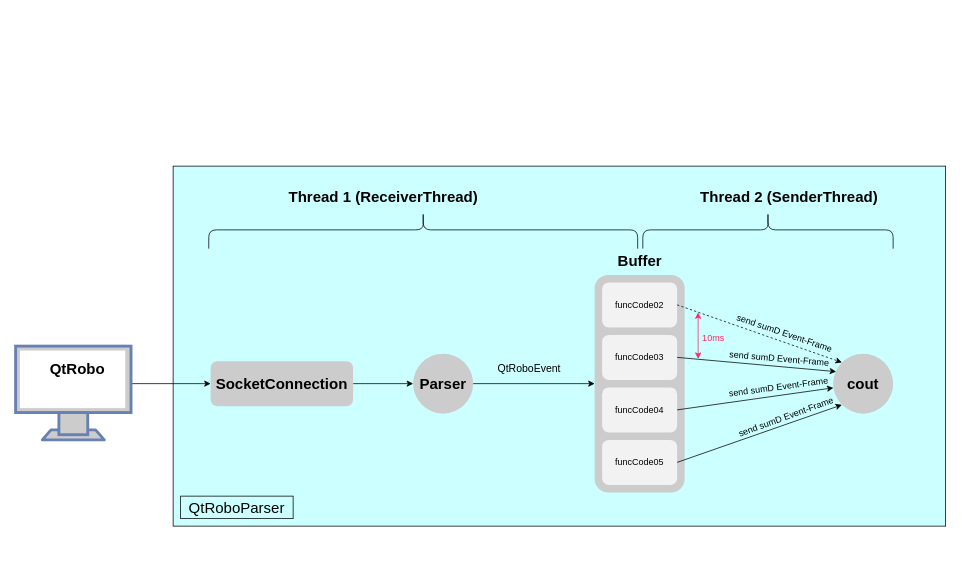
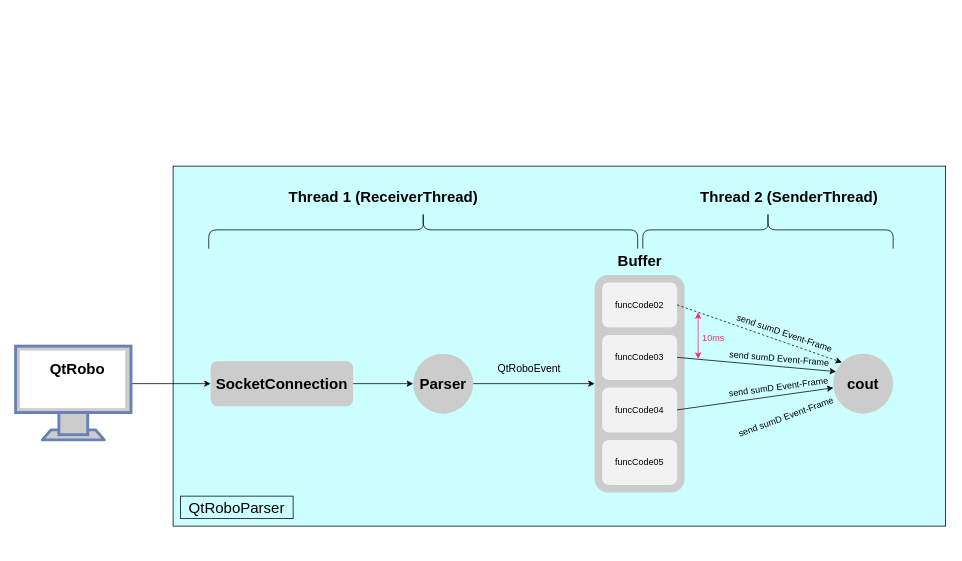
edge "funcCode05" -> "cout": removed
